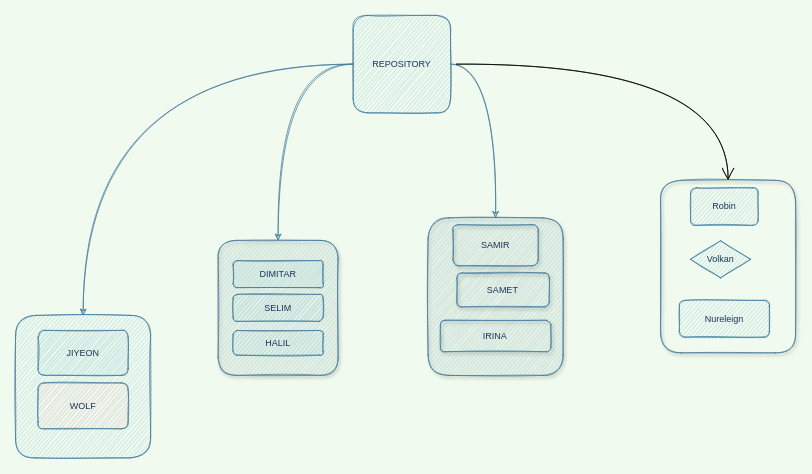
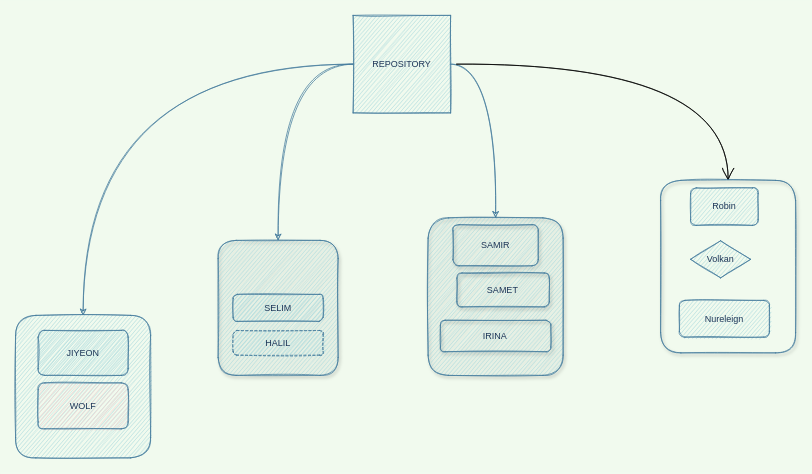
node "REPOSITORY": shape rounded rectangle -> rectangle
node "DIMITAR": removed
node "HALIL": style solid -> dashed
